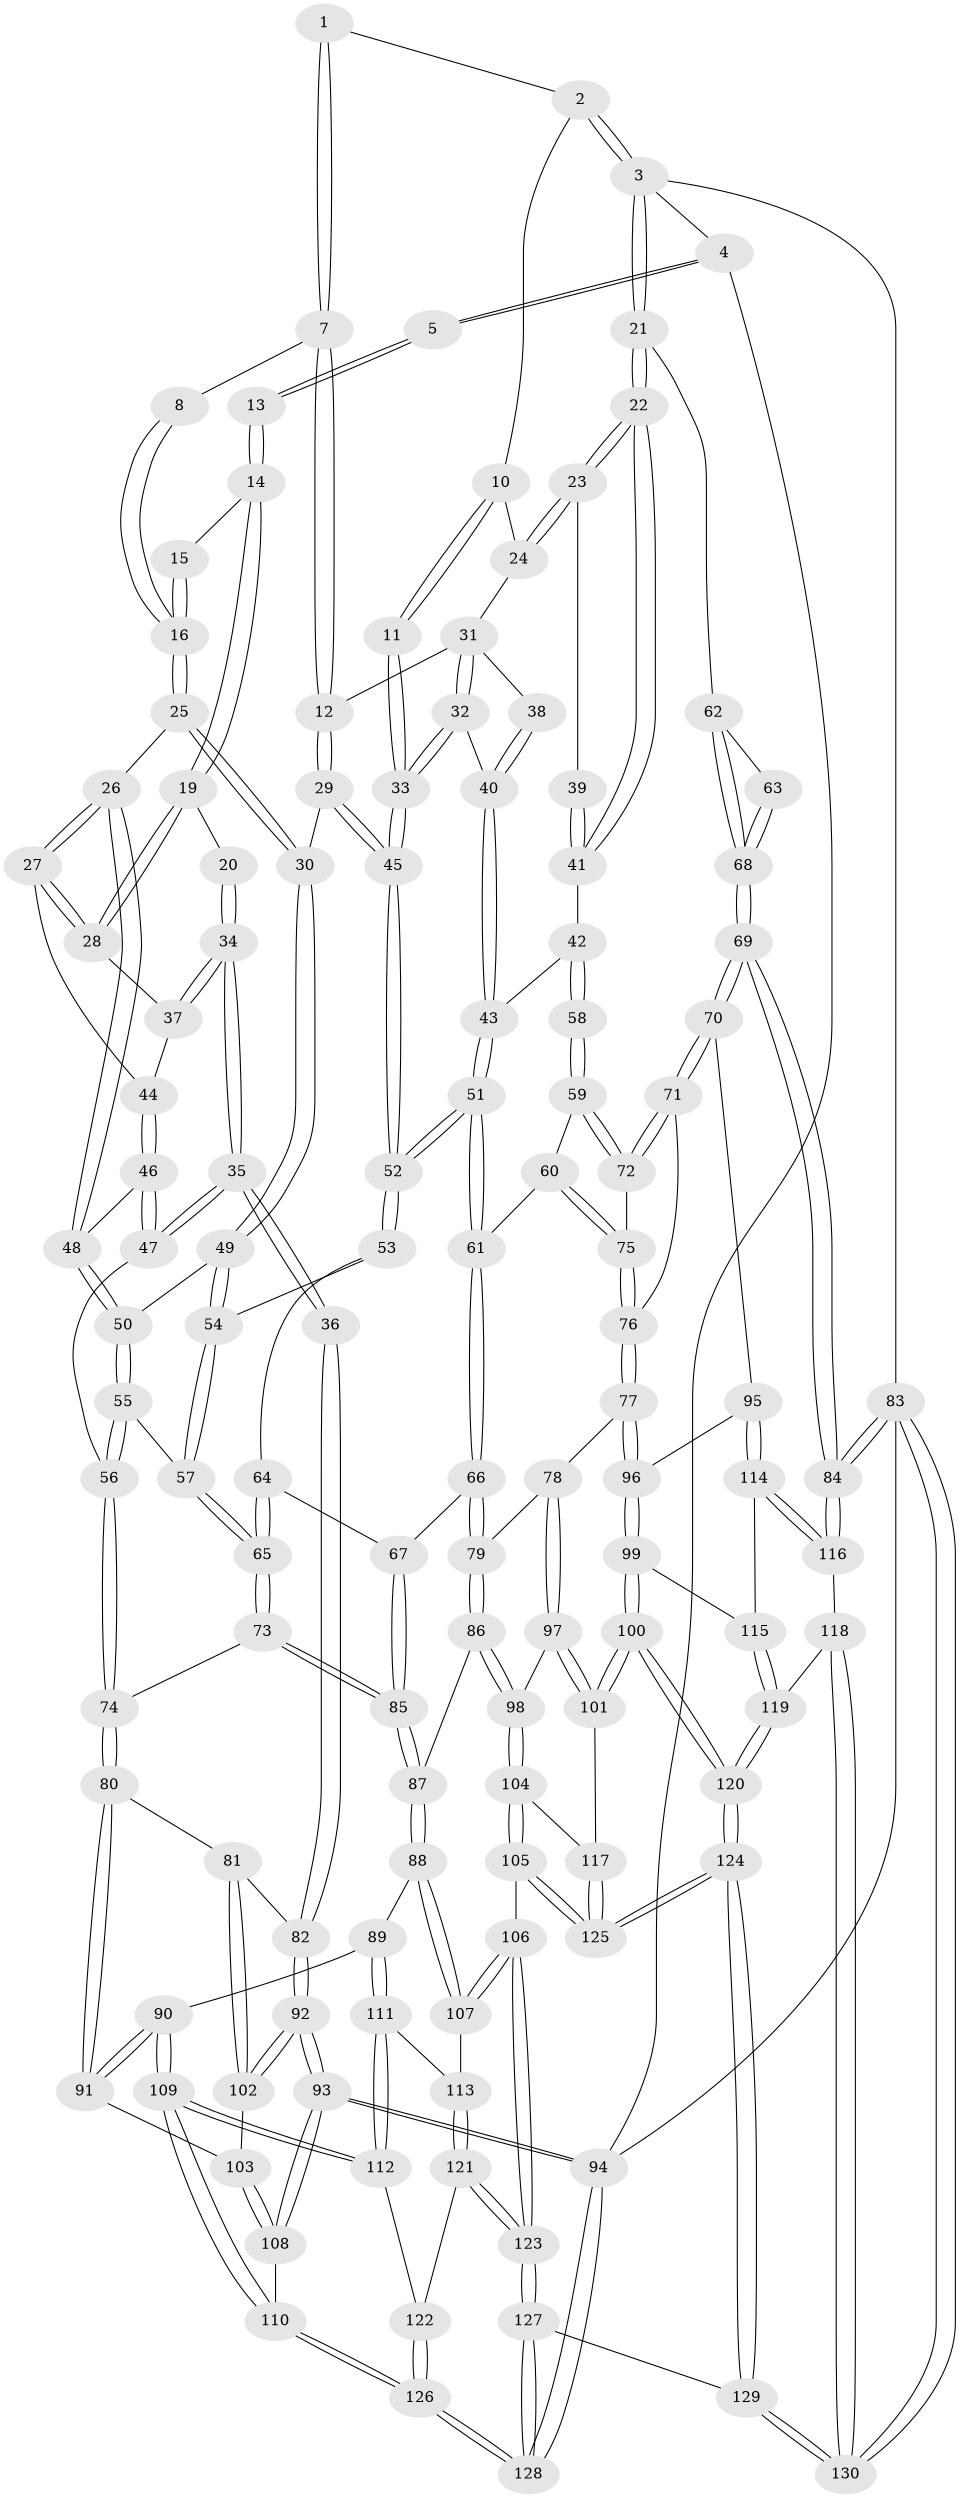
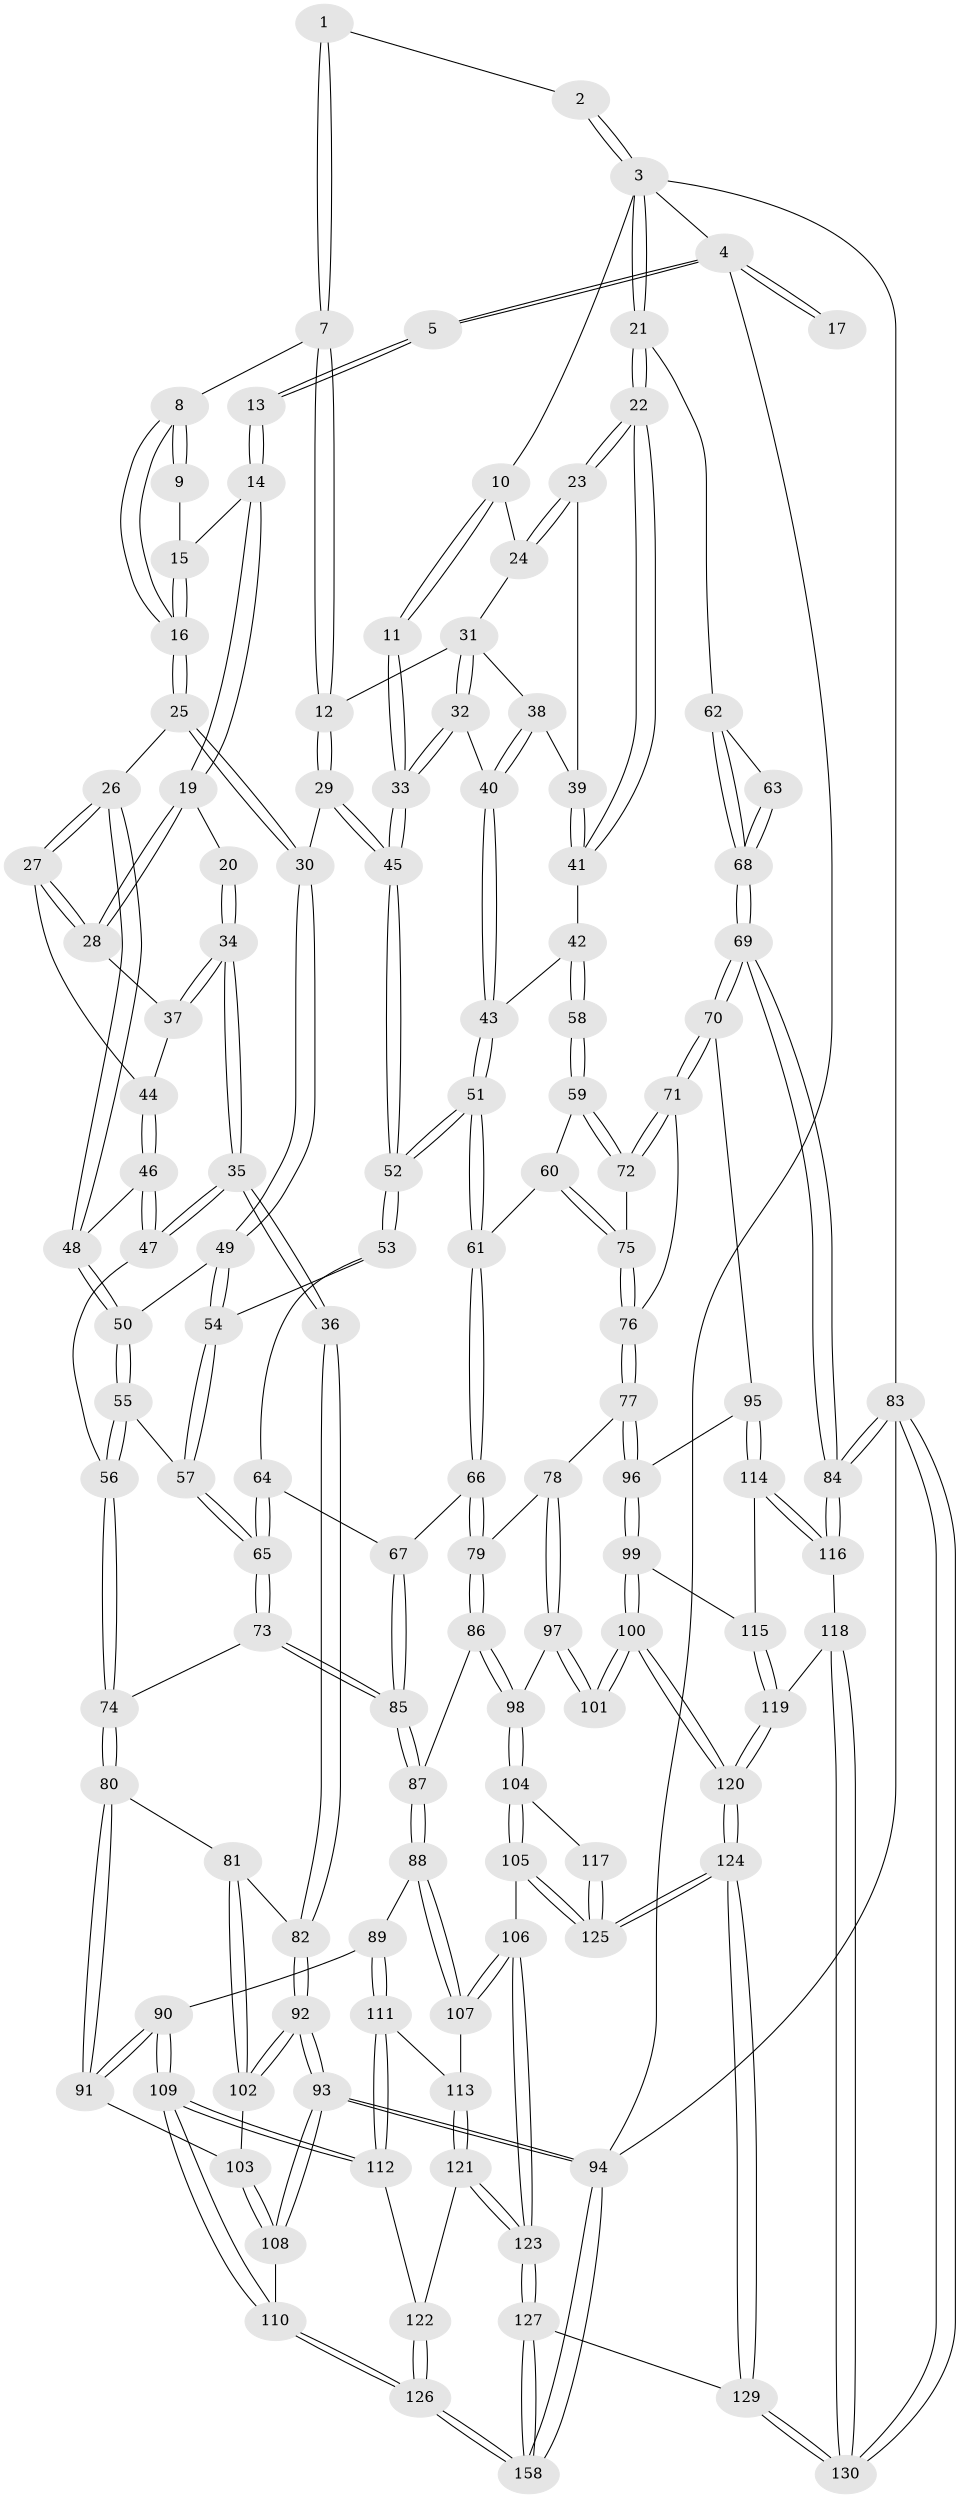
edge "2" -- "10": now "3" -- "10"
node "17": added
node "9": added
edge "38" -- "39": added
edge "101" -- "117": removed
node "128": label "128" -> "158"
